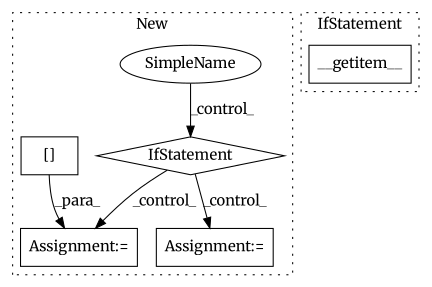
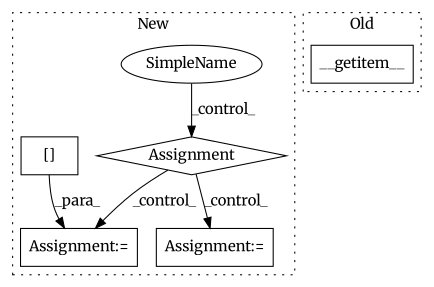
cluster "IfStatement": label "IfStatement" -> "Old"
node "IfStatement": label "IfStatement" -> "Assignment"
